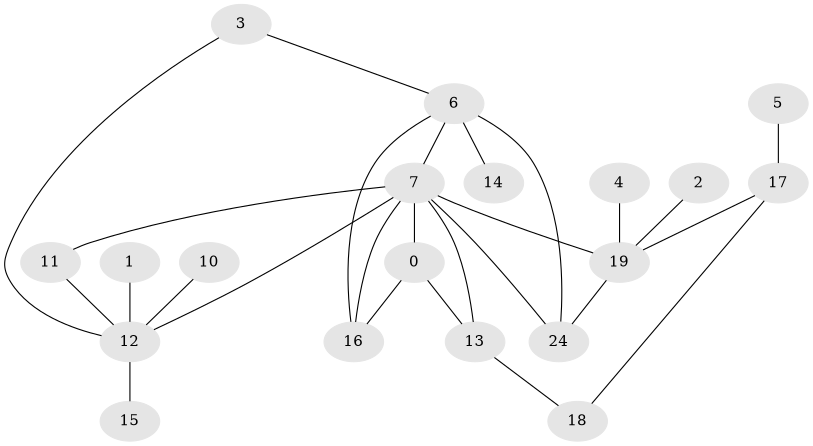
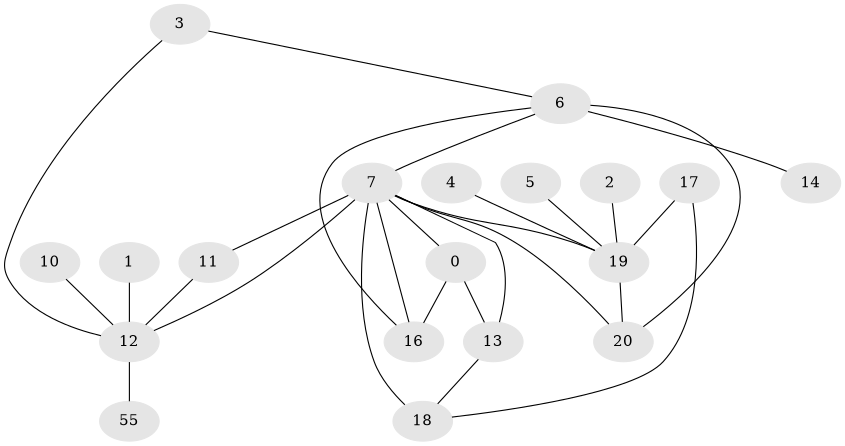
edge "5" -- "17": now "5" -- "19"
edge "7" -- "18": added
node "24": label "24" -> "20"
node "15": label "15" -> "55"
